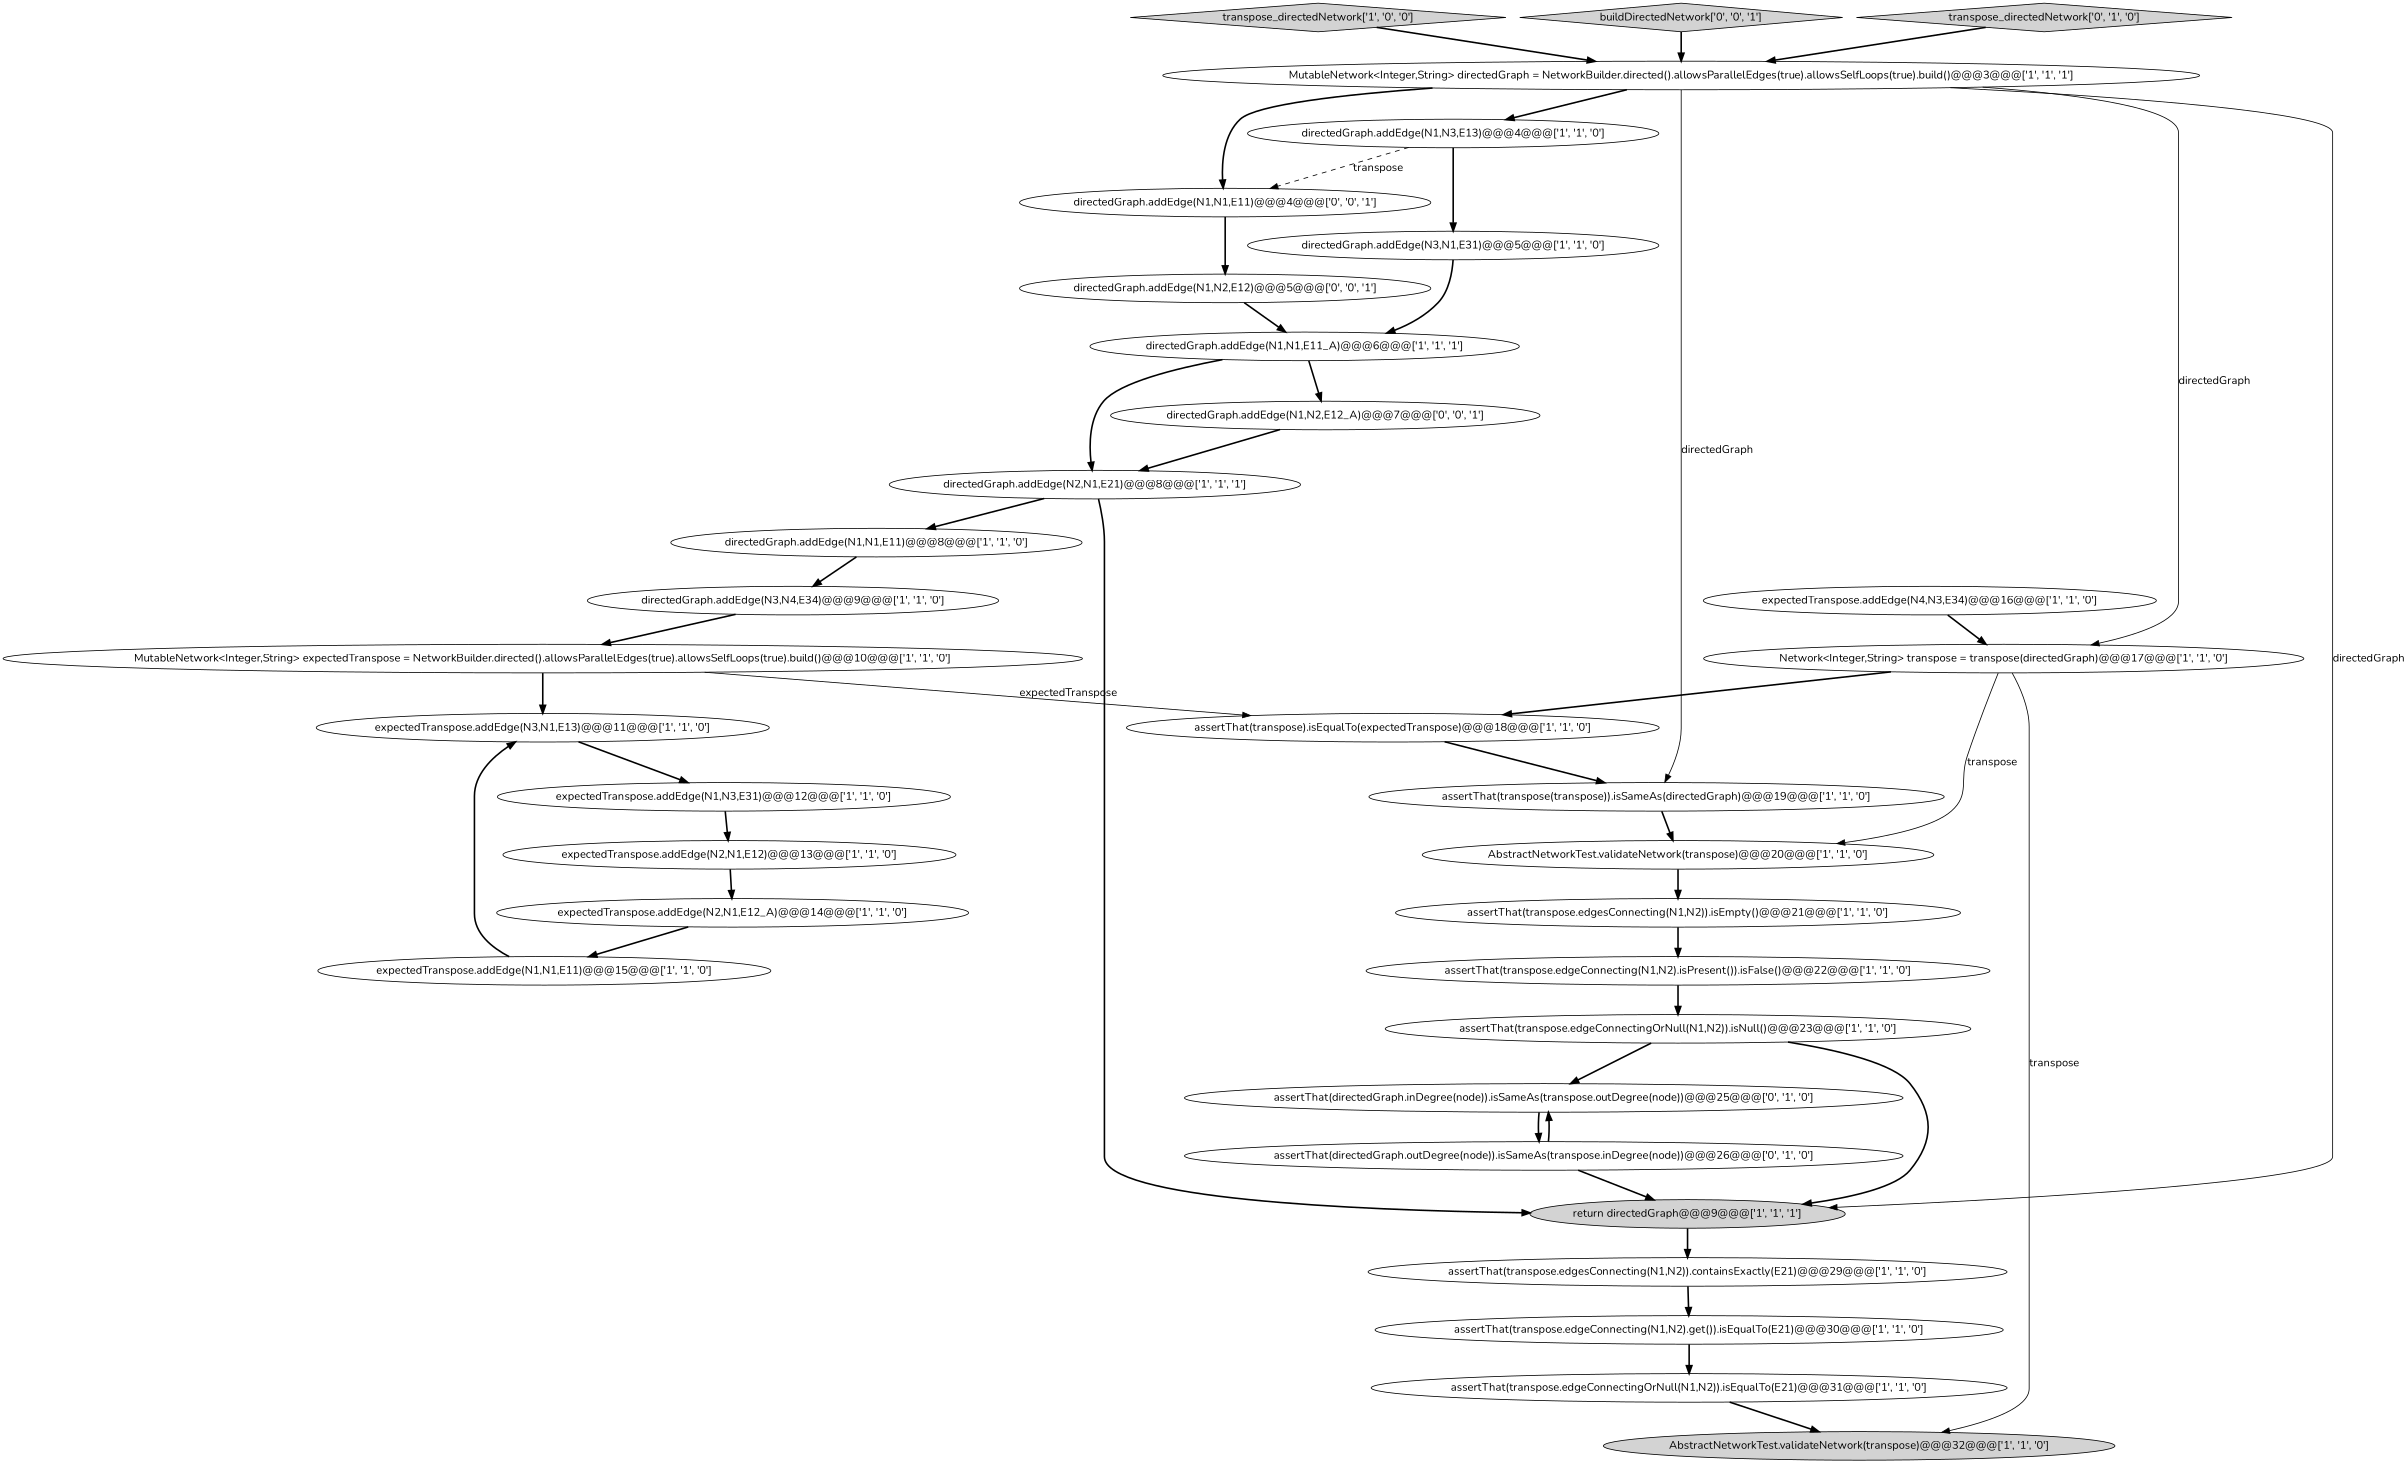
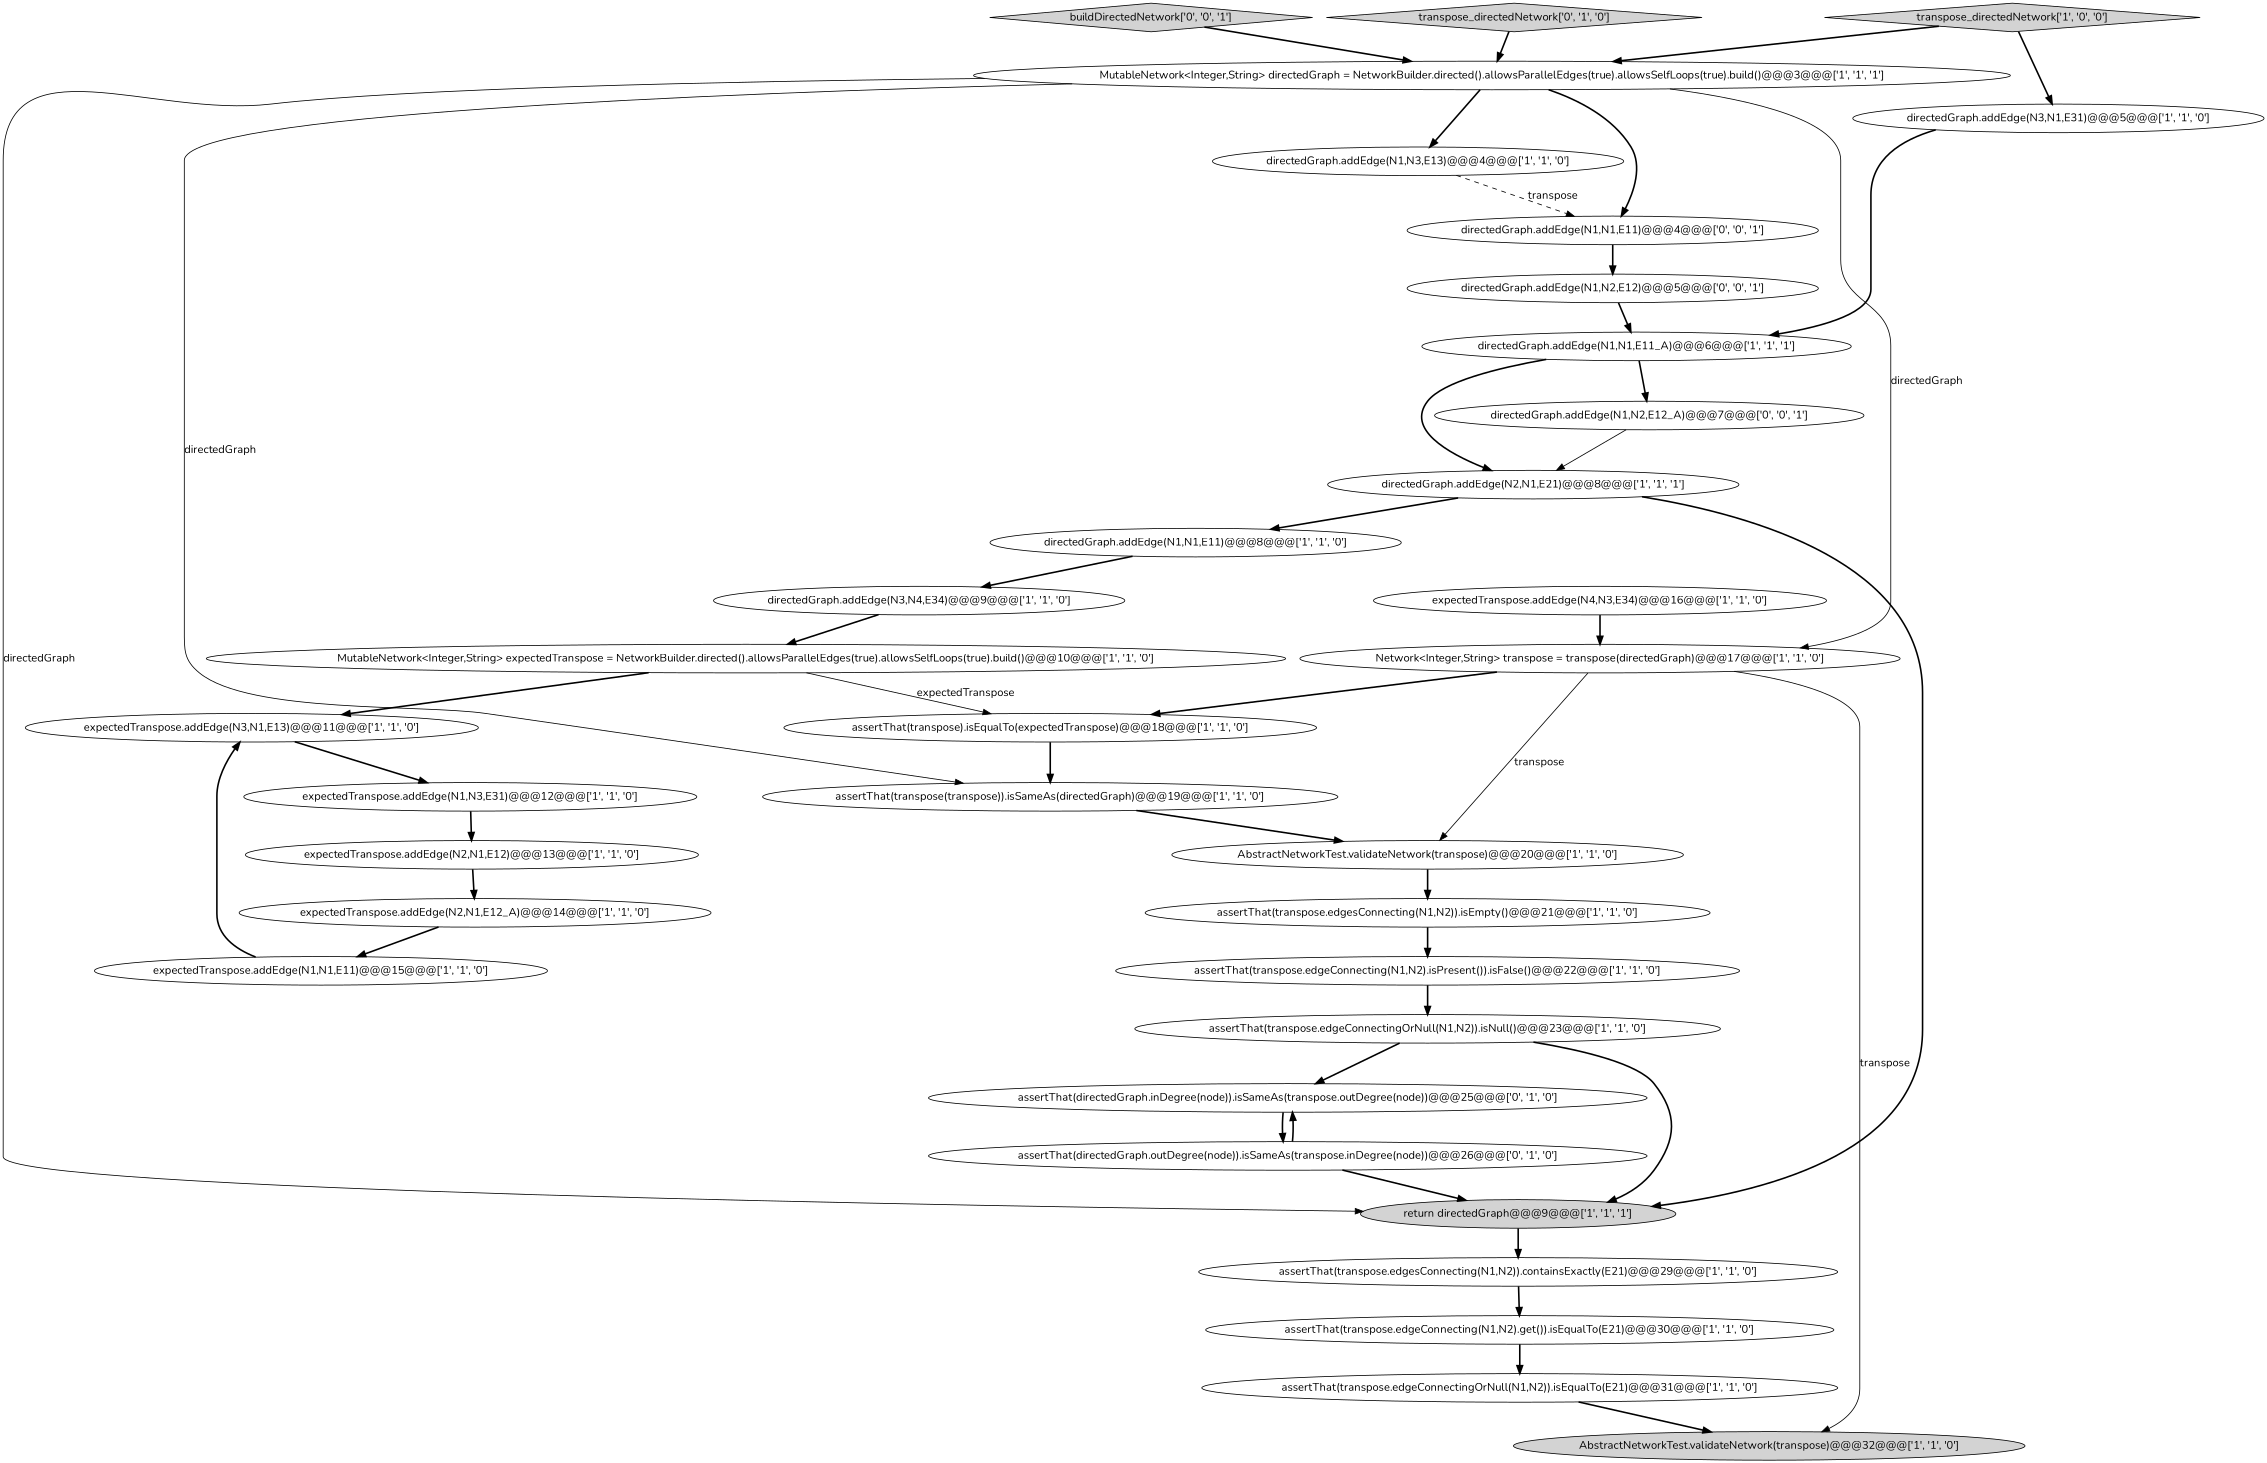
edge "directedGraph.addEdge(N1,N3,E13)@@@4@@@['1', '1', '0']" -> "directedGraph.addEdge(N3,N1,E31)@@@5@@@['1', '1', '0']": now "transpose_directedNetwork['1', '0', '0']" -> "directedGraph.addEdge(N3,N1,E31)@@@5@@@['1', '1', '0']"
edge "directedGraph.addEdge(N1,N2,E12_A)@@@7@@@['0', '0', '1']" -> "directedGraph.addEdge(N2,N1,E21)@@@8@@@['1', '1', '1']": style bold -> solid
